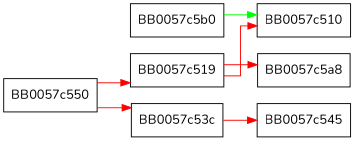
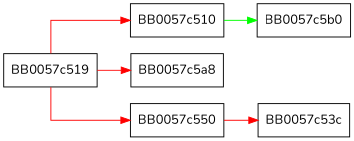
edge "BB0057c5b0" -> "BB0057c510": reversed
edge "BB0057c550" -> "BB0057c519": reversed
node "BB0057c545": removed
